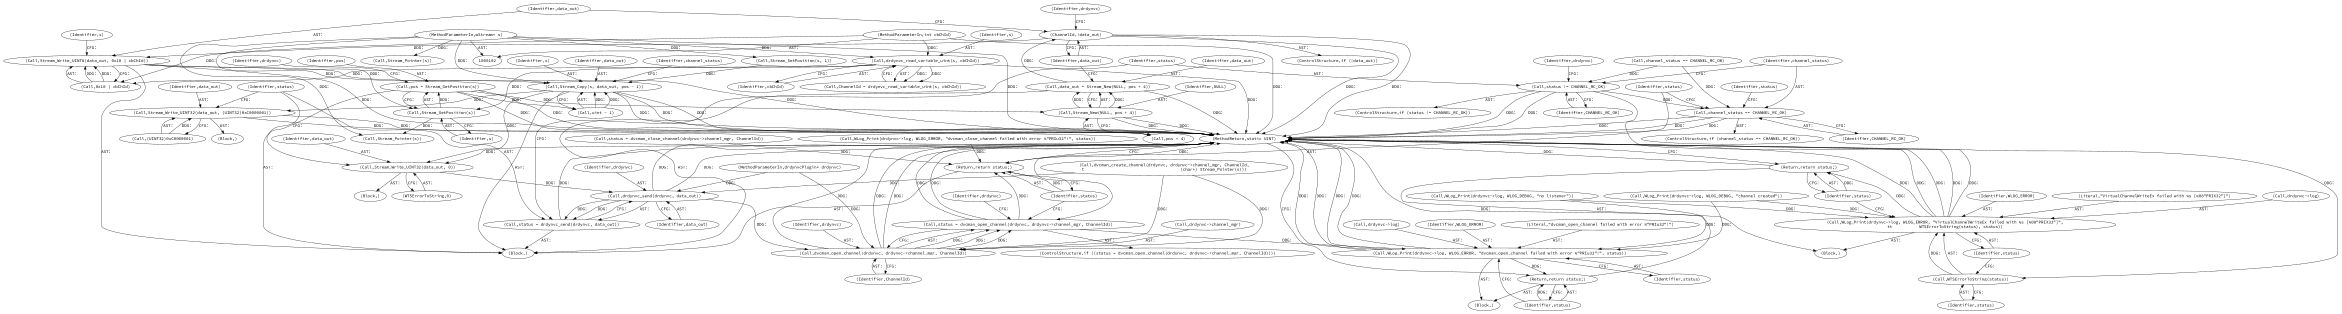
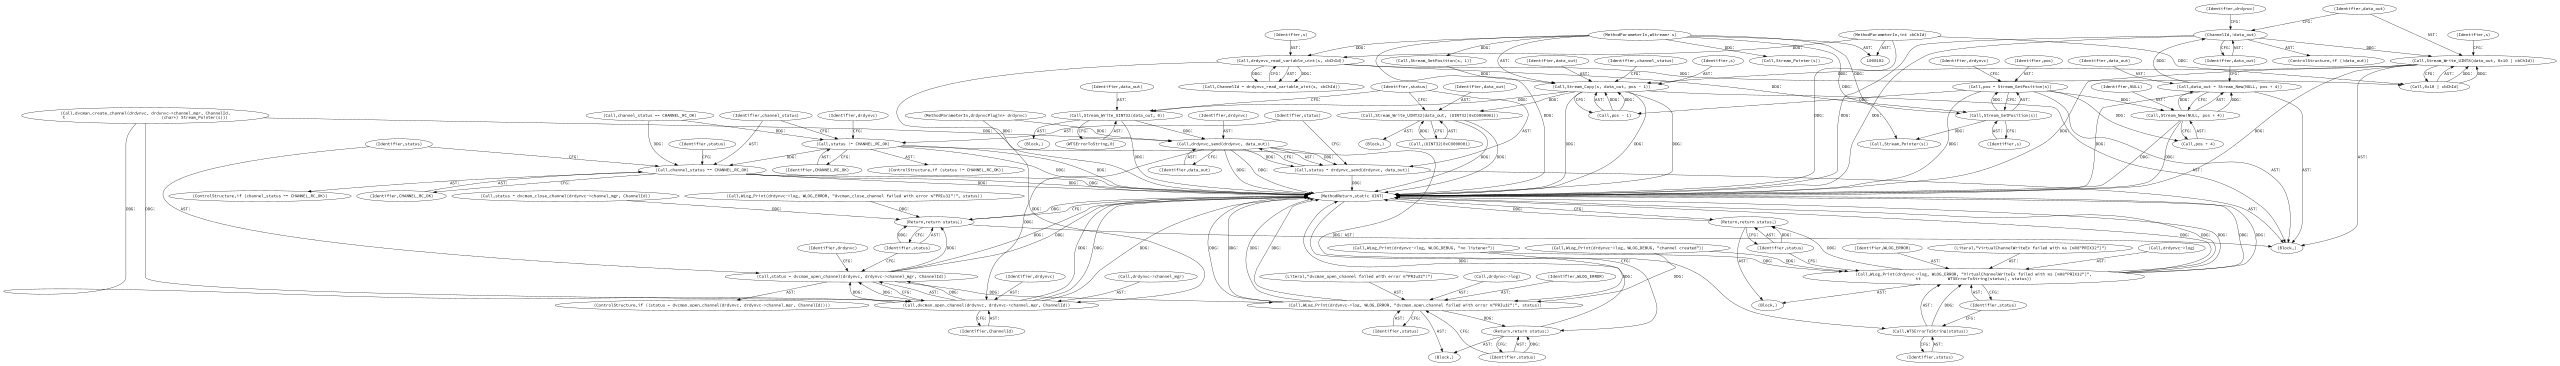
edge "(MethodParameterIn,wStream* s)" -> "(Call,Stream_Copy(s, data_out, pos - 1))": label "DDG: " -> "AST: "
node "(Identifier,cbChId)": removed
node "(Call,uint - 1)": label "(Call,uint - 1)" -> "(Call,pos - 1)"
edge "(MethodReturn,static UINT)" -> "(Call,Stream_Write_UINT32(data_out, 0))": reversed
